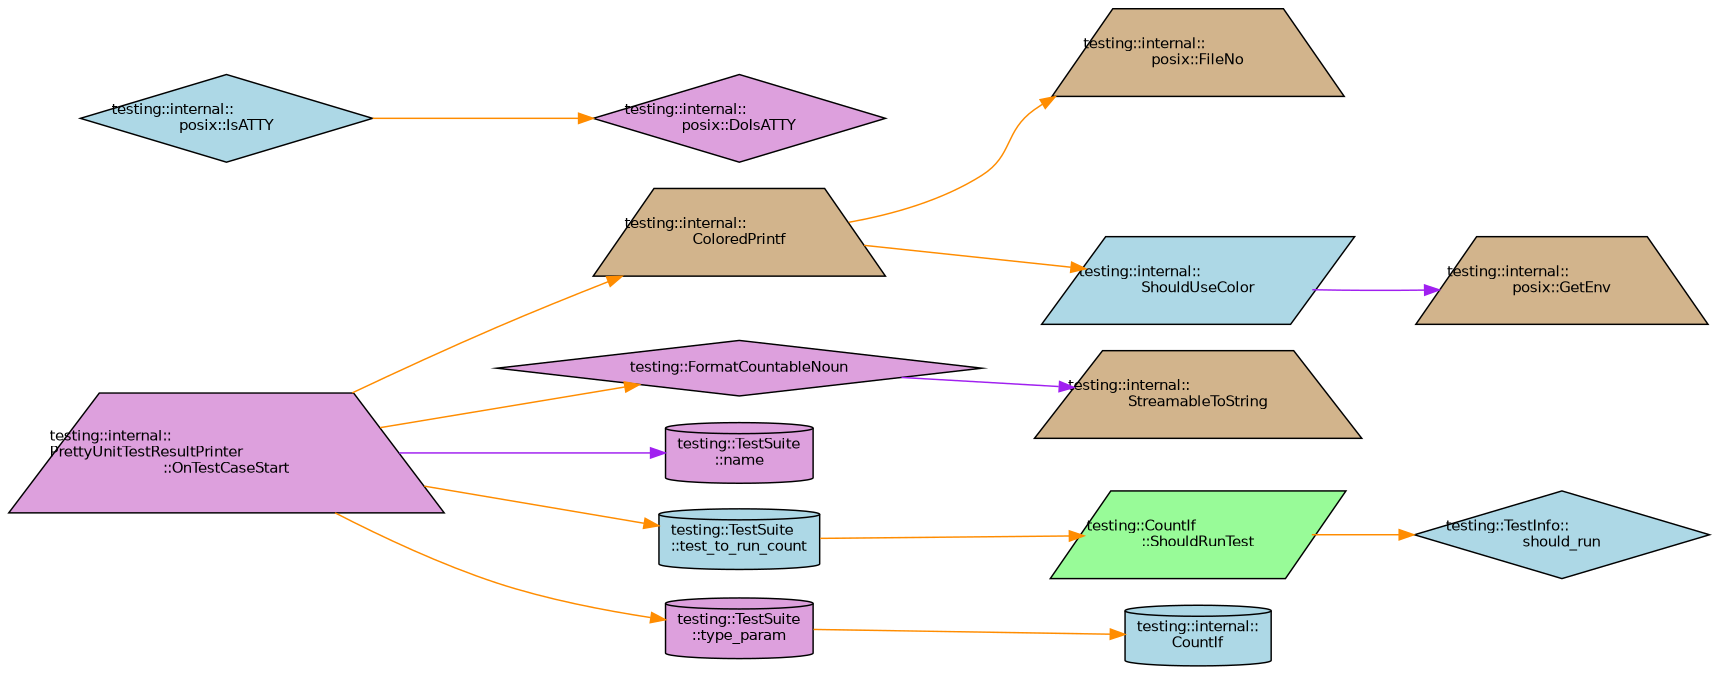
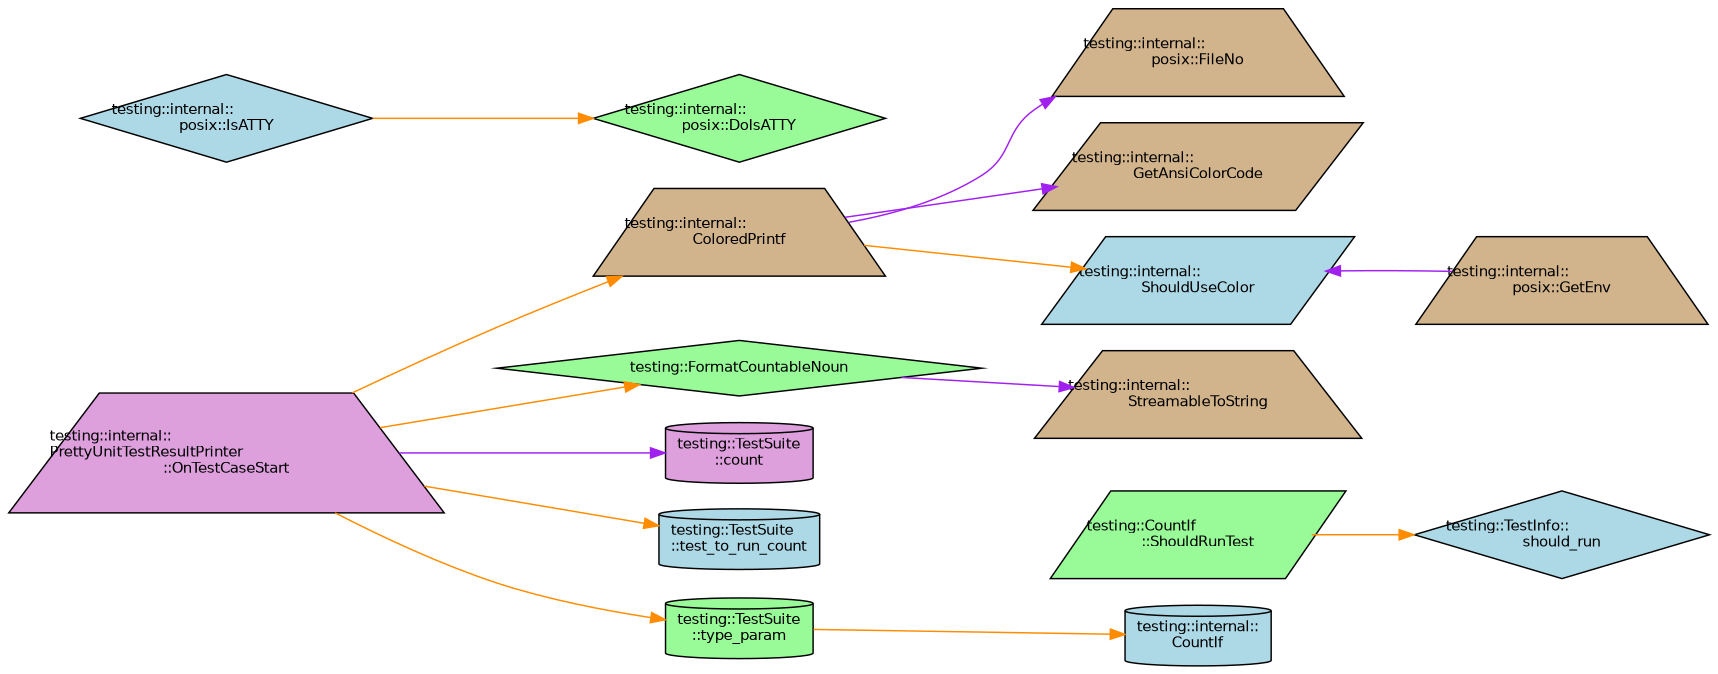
node "testing::internal:: posix::DoIsATTY": fillcolor plum -> palegreen
node "testing::internal:: GetAnsiColorCode": added
edge "testing::internal:: ColoredPrintf" -> "testing::internal:: posix::FileNo": color darkorange -> purple
edge "testing::internal:: ShouldUseColor" -> "testing::internal:: posix::GetEnv": reversed
node "testing::FormatCountableNoun": fillcolor plum -> palegreen
node "testing::TestSuite ::name": label "testing::TestSuite ::name" -> "testing::TestSuite ::count"
edge "testing::TestSuite ::test_to_run_count" -> "testing::CountIf ::ShouldRunTest": removed
node "testing::TestSuite ::type_param": fillcolor plum -> palegreen
